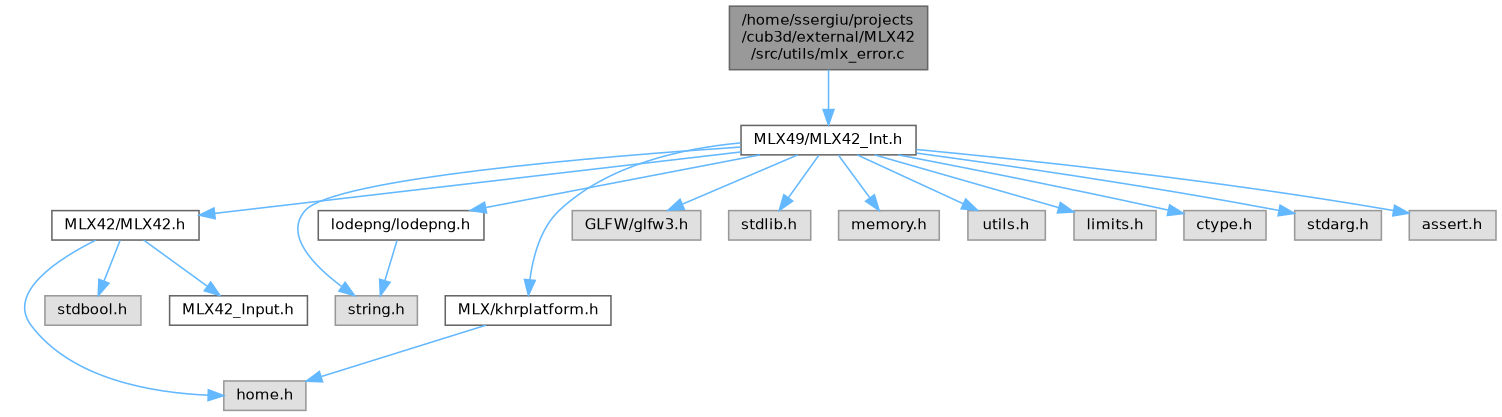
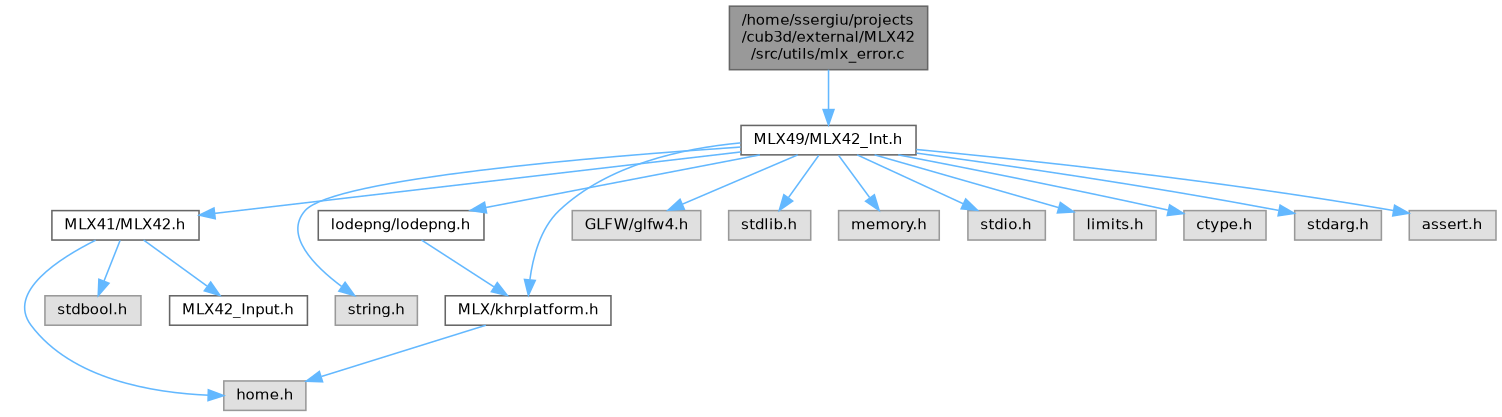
node "MLX42/MLX42.h": label "MLX42/MLX42.h" -> "MLX41/MLX42.h"
node "GLFW/glfw3.h": label "GLFW/glfw3.h" -> "GLFW/glfw4.h"
node "utils.h": label "utils.h" -> "stdio.h"
edge "lodepng/lodepng.h" -> "string.h": now "lodepng/lodepng.h" -> "MLX/khrplatform.h"
